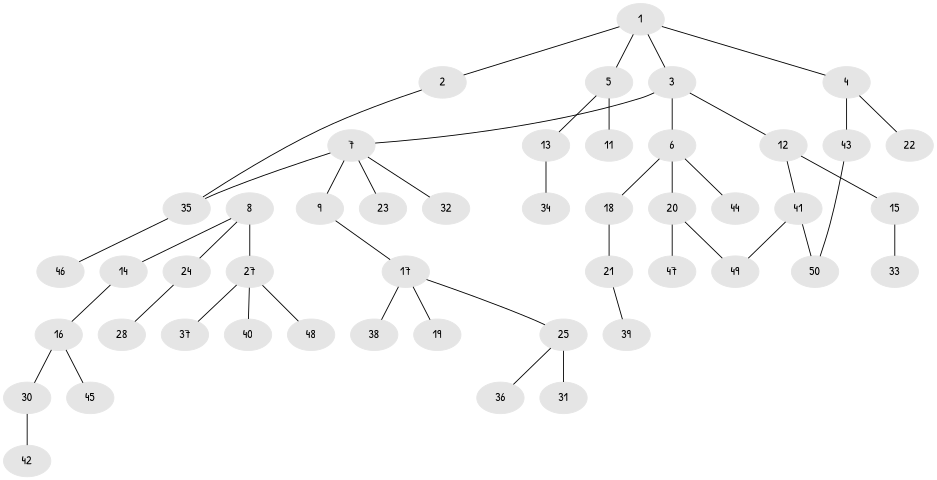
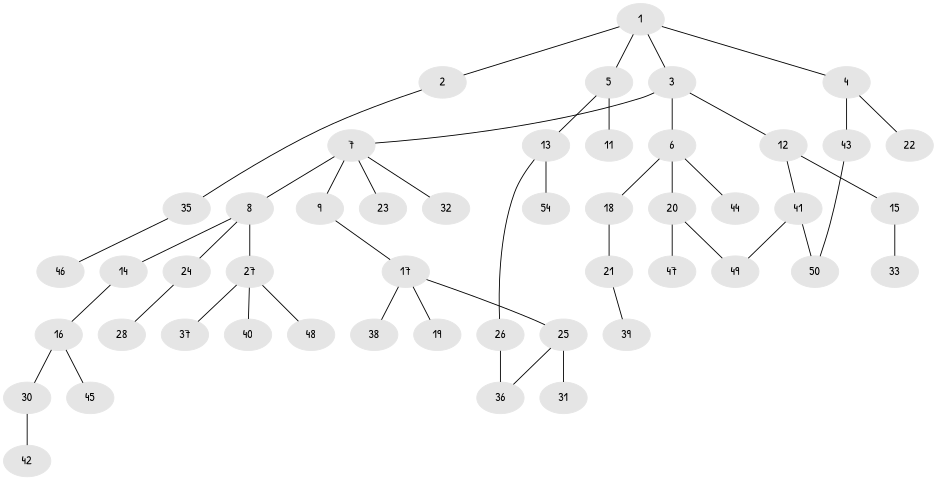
edge "7" -- "35": now "7" -- "8"
node "34": label "34" -> "54"
node "26": added
